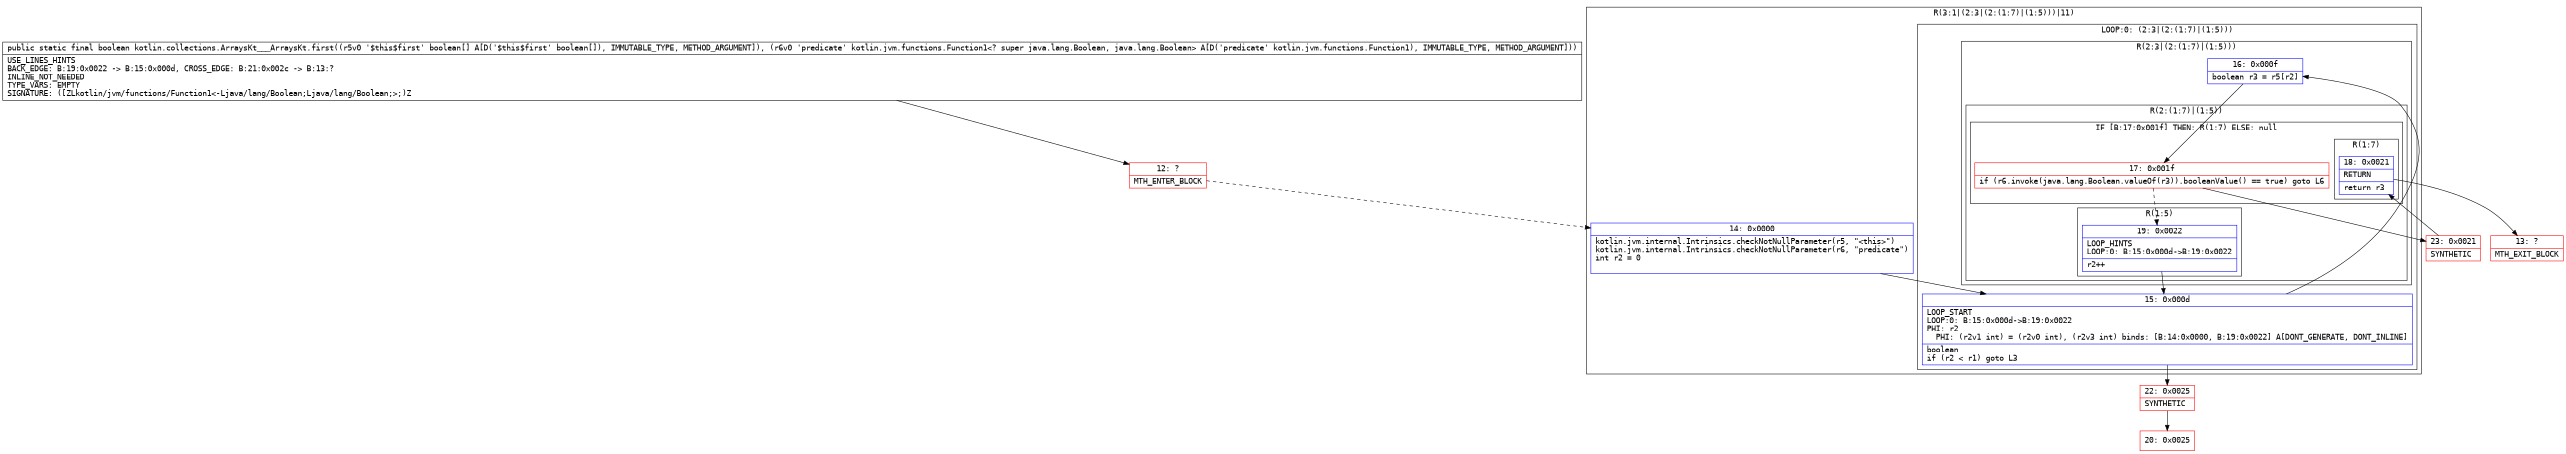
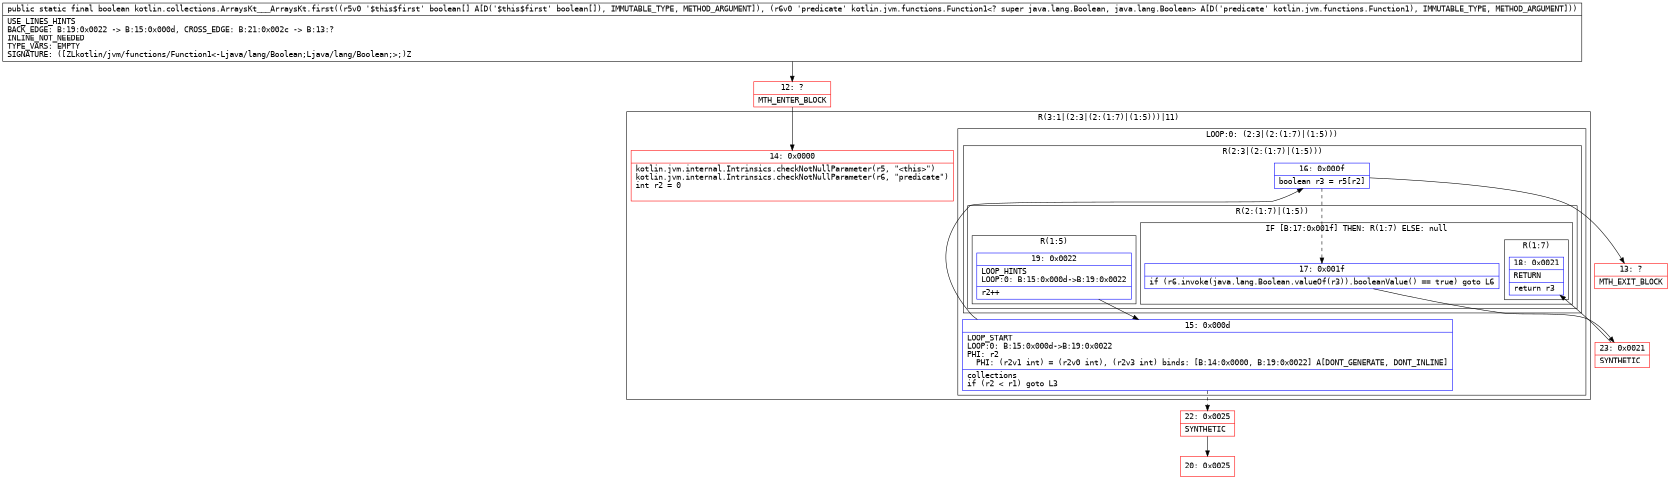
edge "16: 0x000f" -> "17: 0x001f": style solid -> dashed
node "17: 0x001f": color red -> blue
edge "18: 0x0021" -> "13: ?": now "16: 0x000f" -> "13: ?"
edge "17: 0x001f" -> "19: 0x0022": removed
edge "12: ?" -> "14: 0x0000": style dashed -> solid
node "14: 0x0000": color blue -> red
edge "14: 0x0000" -> "15: 0x000d": removed
node "15: 0x000d": text "boolean" -> "collections"
edge "15: 0x000d" -> "22: 0x0025": style solid -> dashed
